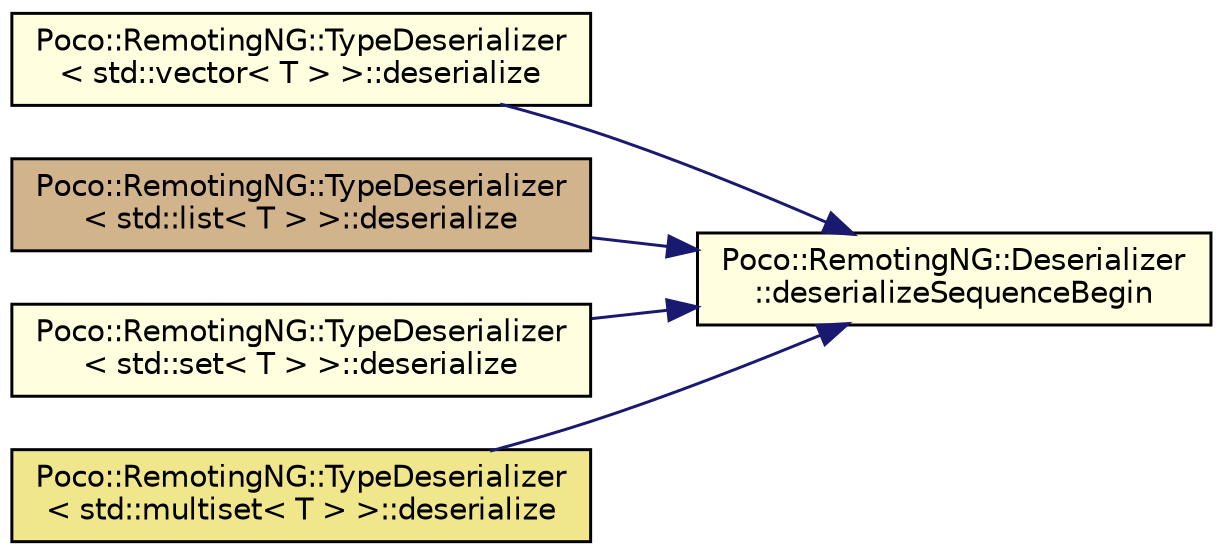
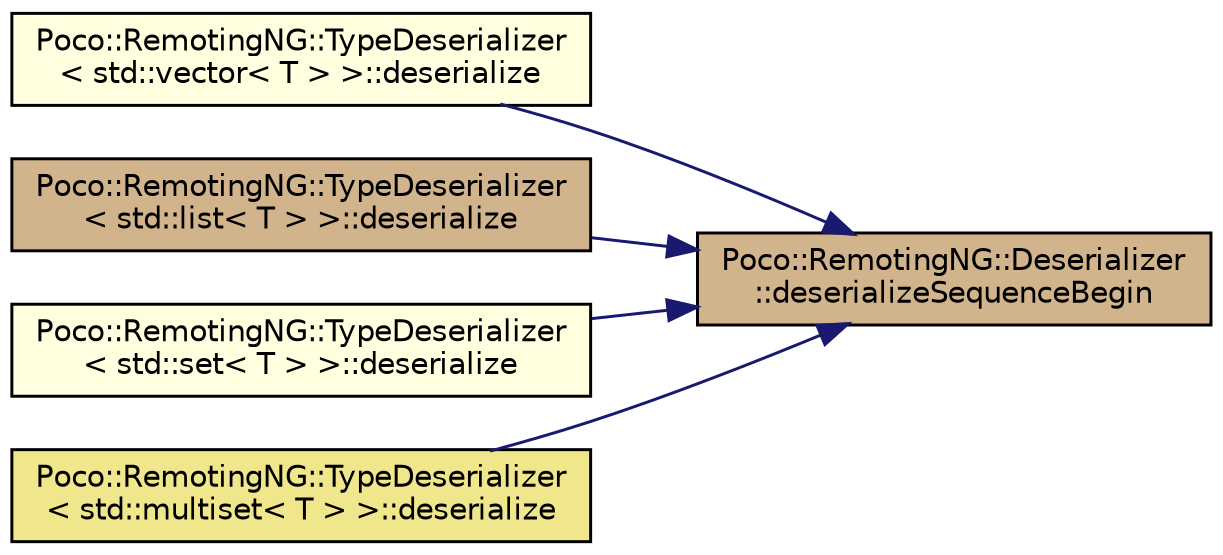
node "Poco::RemotingNG::Deserializer ::deserializeSequenceBegin": fillcolor lightyellow -> tan
